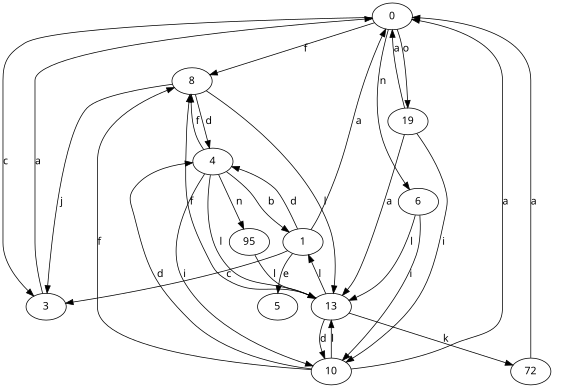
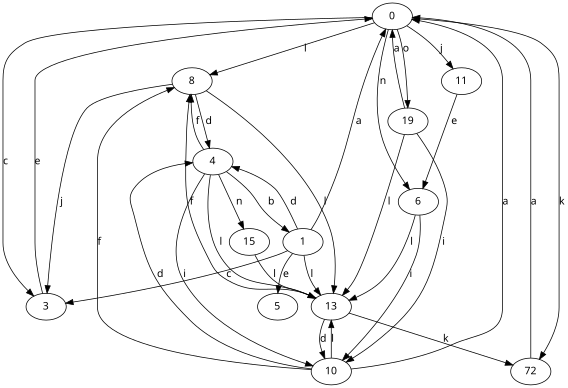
edge "0" -> "8": label "f" -> "l"
node "11": added
edge "0" -> "72": added, label "k"
edge "3" -> "0": label "a" -> "e"
edge "19" -> "13": label "a" -> "l"
node "95": label "95" -> "15"
edge "13" -> "1": reversed
